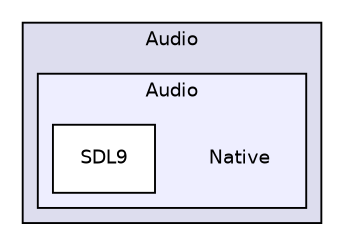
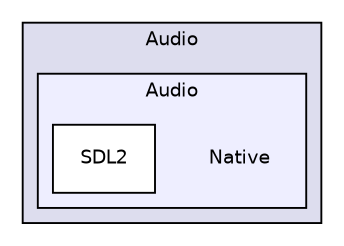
node "SDL9": label "SDL9" -> "SDL2"
